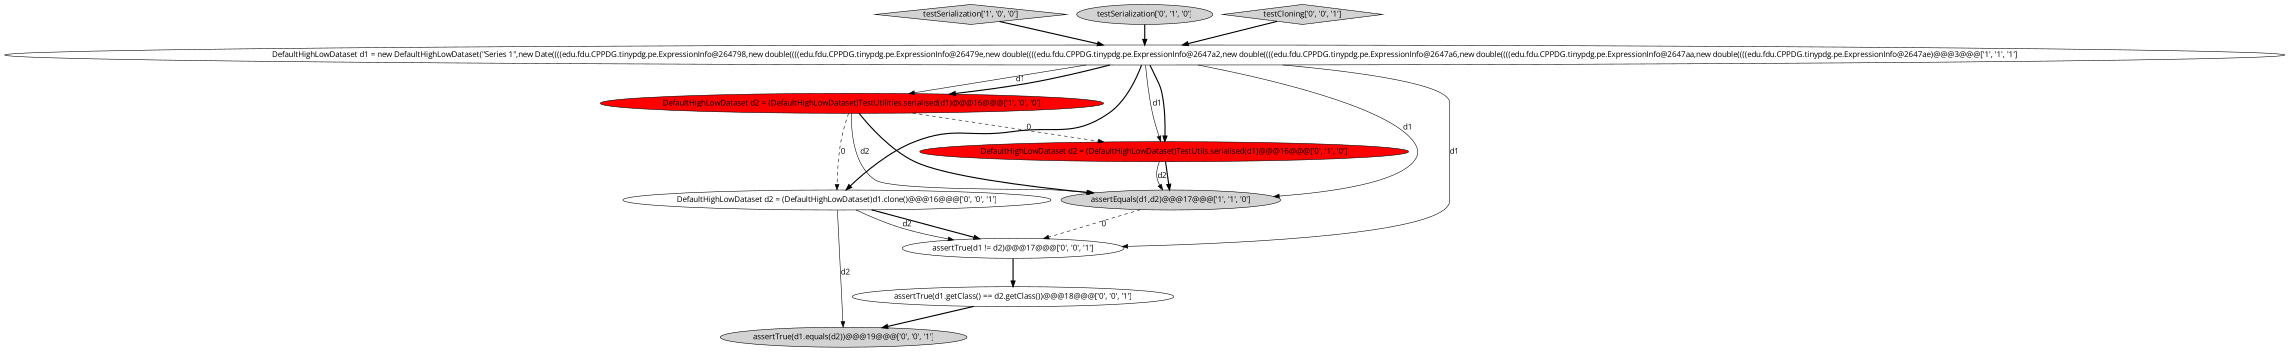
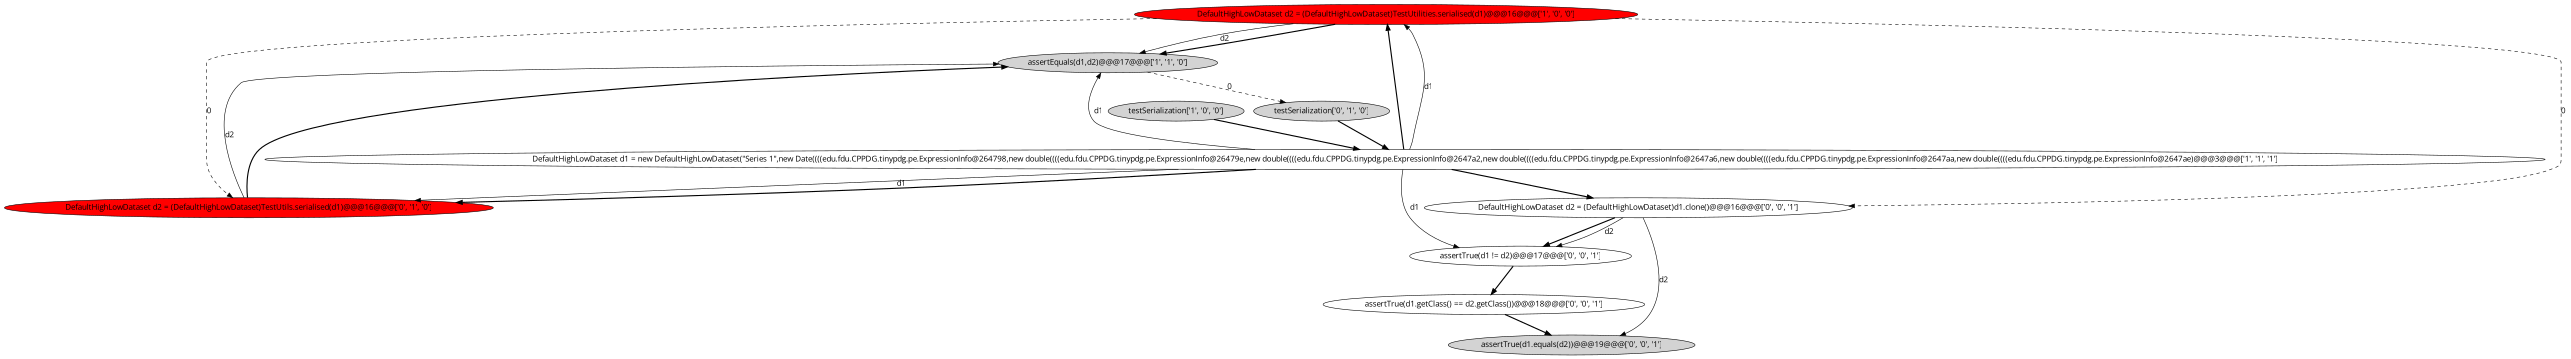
node "testSerialization['1', '0', '0']": shape diamond -> ellipse
node "testCloning['0', '0', '1']": removed
edge "assertEquals(d1,d2)@@@17@@@['1', '1', '0']" -> "assertTrue(d1 != d2)@@@17@@@['0', '0', '1']": now "assertEquals(d1,d2)@@@17@@@['1', '1', '0']" -> "testSerialization['0', '1', '0']"
